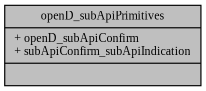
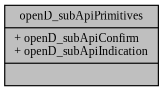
node "openD_subApiPrimitives": text "+ subApiConfirm_subApiIndication" -> "+ openD_subApiIndication"
